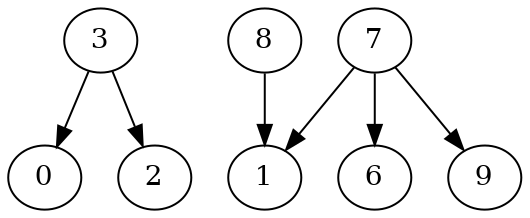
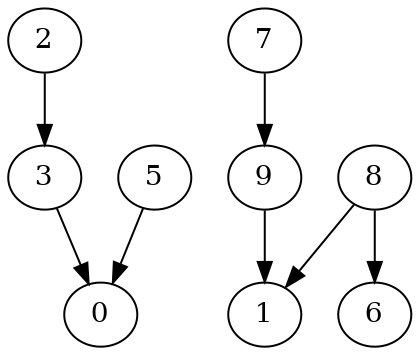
edge "3" -> "2": reversed
edge "7" -> "6": now "8" -> "6"
edge "7" -> "1": now "9" -> "1"
node "5": added
